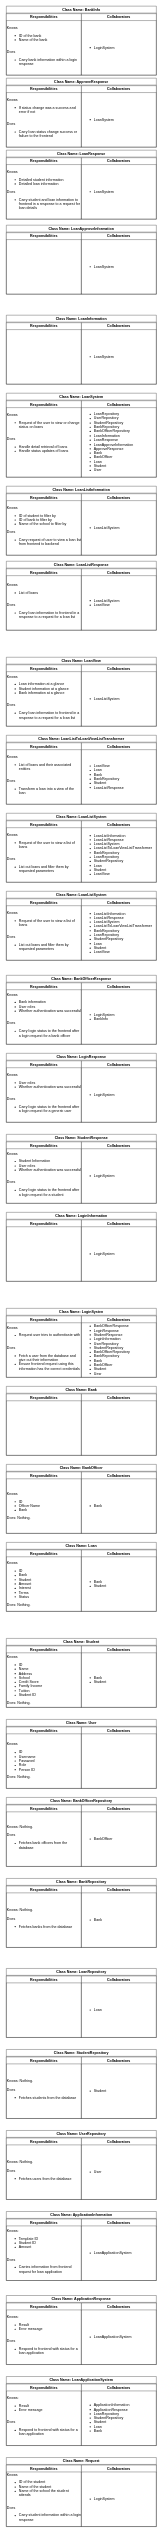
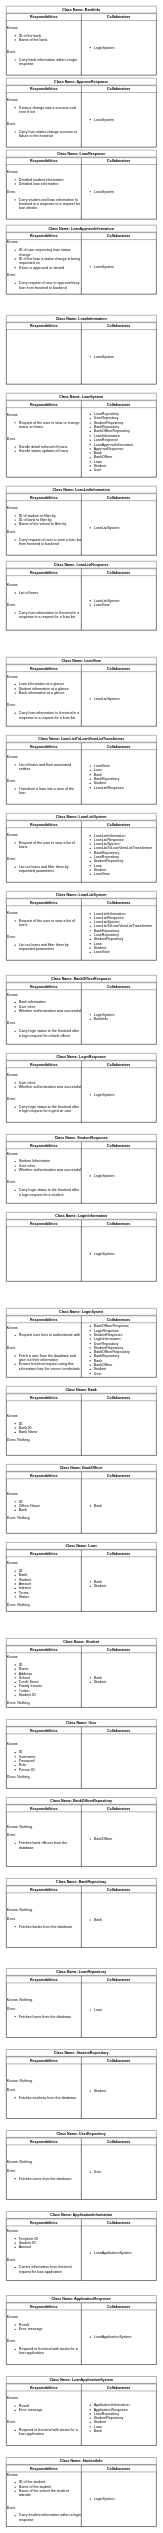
node "Knows ID of user requesting loan status change ID of the loan a status change is being requested on If loan is approved or denied Does Carry request of user to approve/deny loan from frontend to backend": added
node "Knows ID Bank ID Bank Name Does: Nothing.": added
node "Knows: Nothing. Does Fetches loans from the database": added
node "Class Name: Request": label "Class Name: Request" -> "Class Name: StudentInfo"
